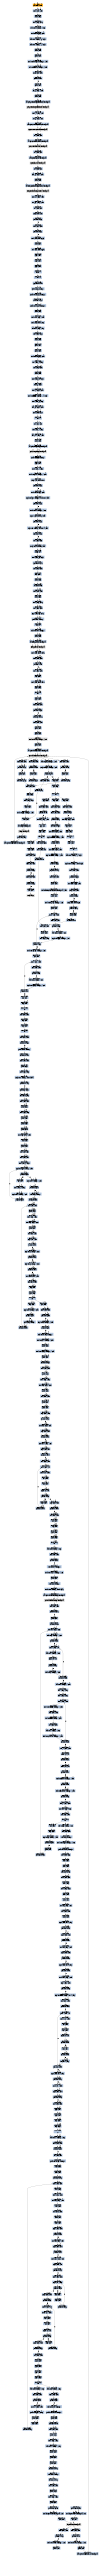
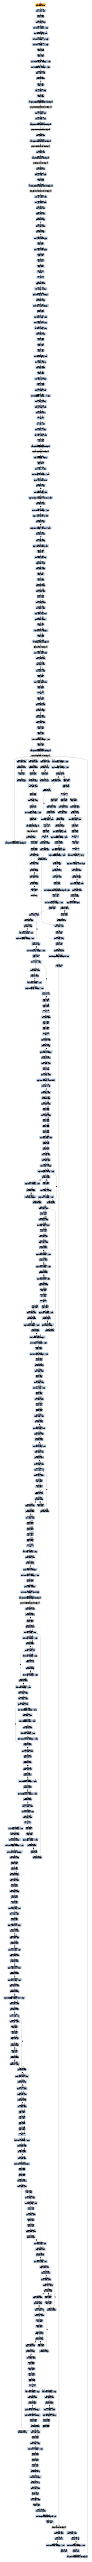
node "0x00419783 pushl %esi": added
